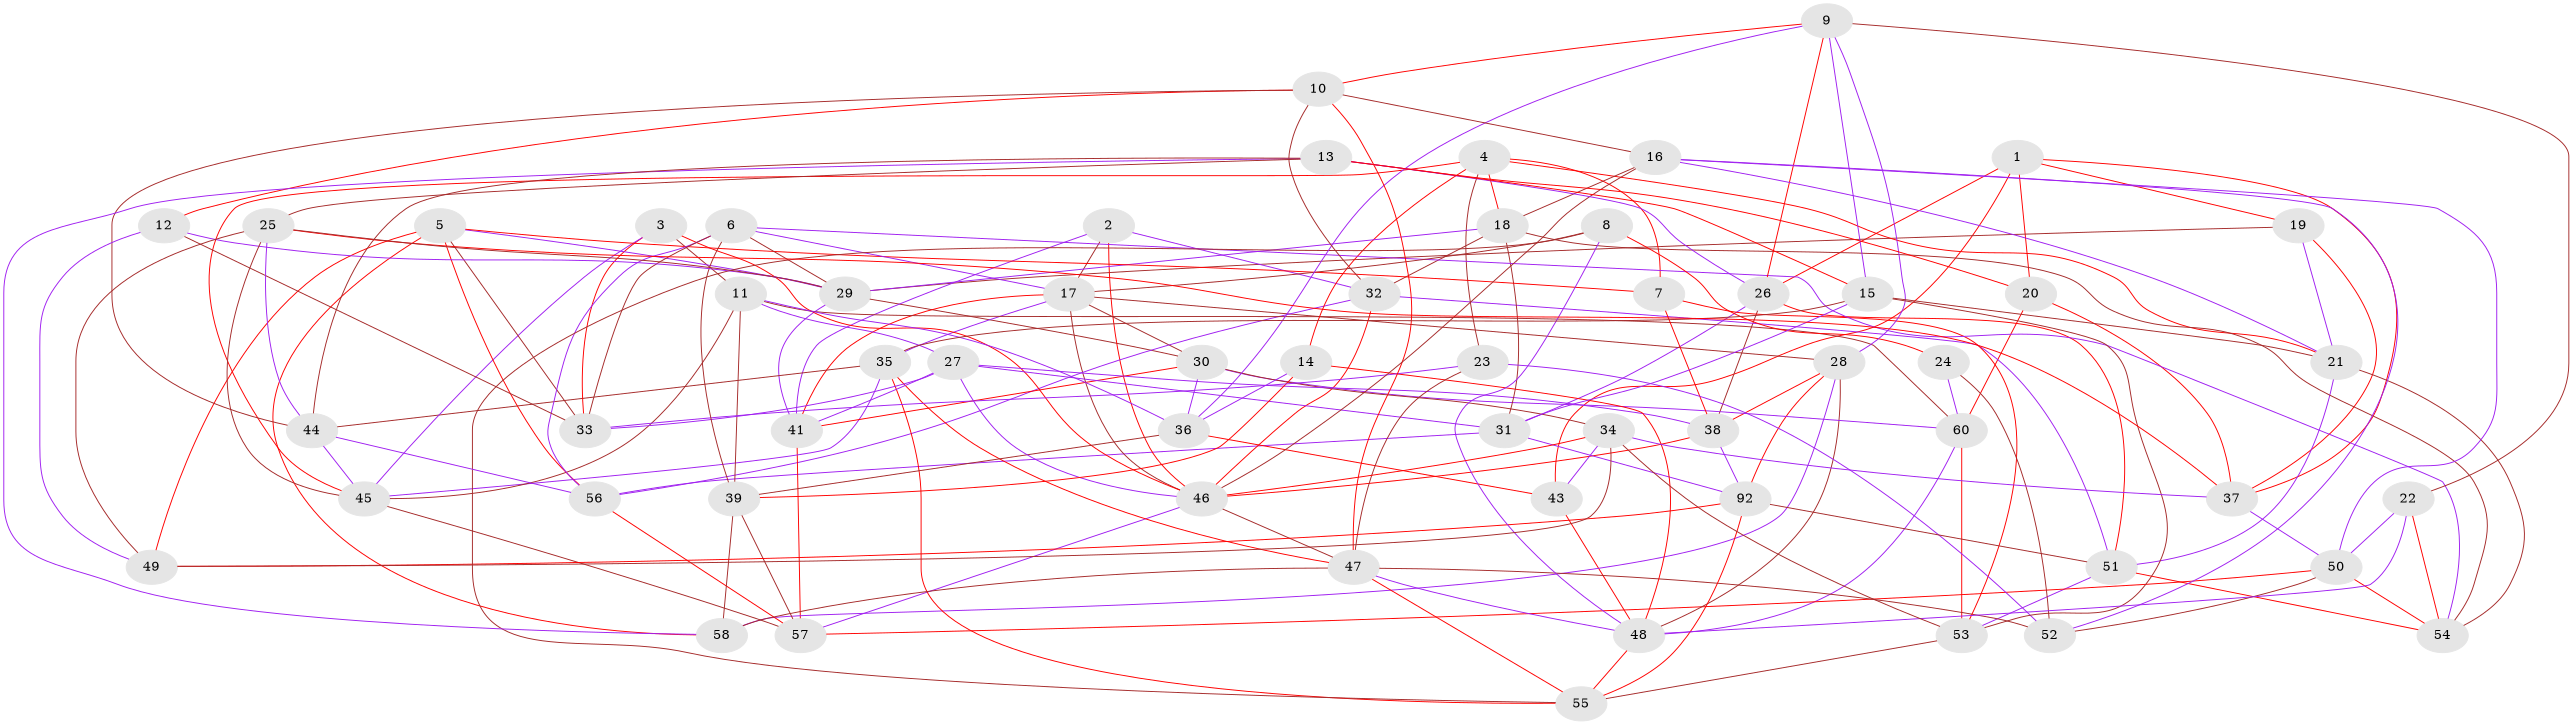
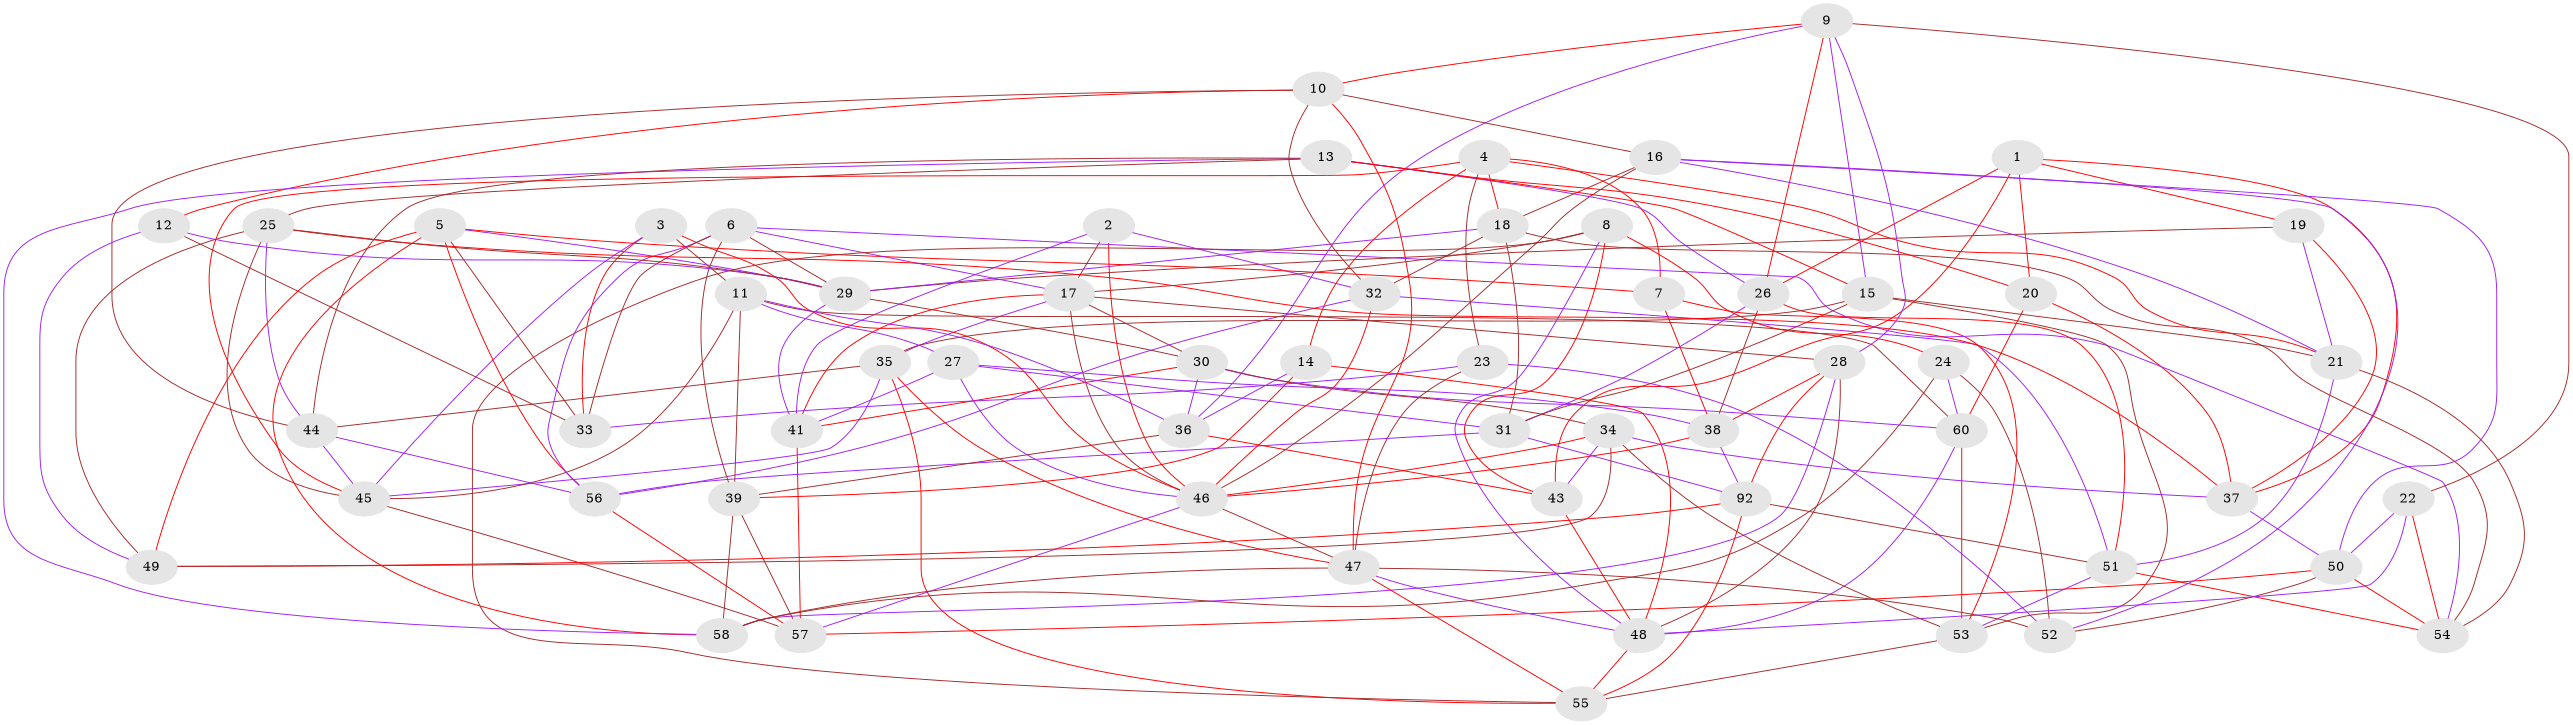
edge "15" -- "31": color purple -> brown
edge "8" -- "43": added
edge "27" -- "33": removed
edge "24" -- "58": added
